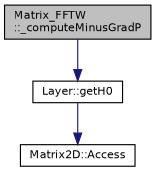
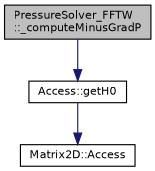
node "Matrix_FFTW ::_computeMinusGradP": label "Matrix_FFTW ::_computeMinusGradP" -> "PressureSolver_FFTW ::_computeMinusGradP"
node "Layer::getH0": label "Layer::getH0" -> "Access::getH0"
